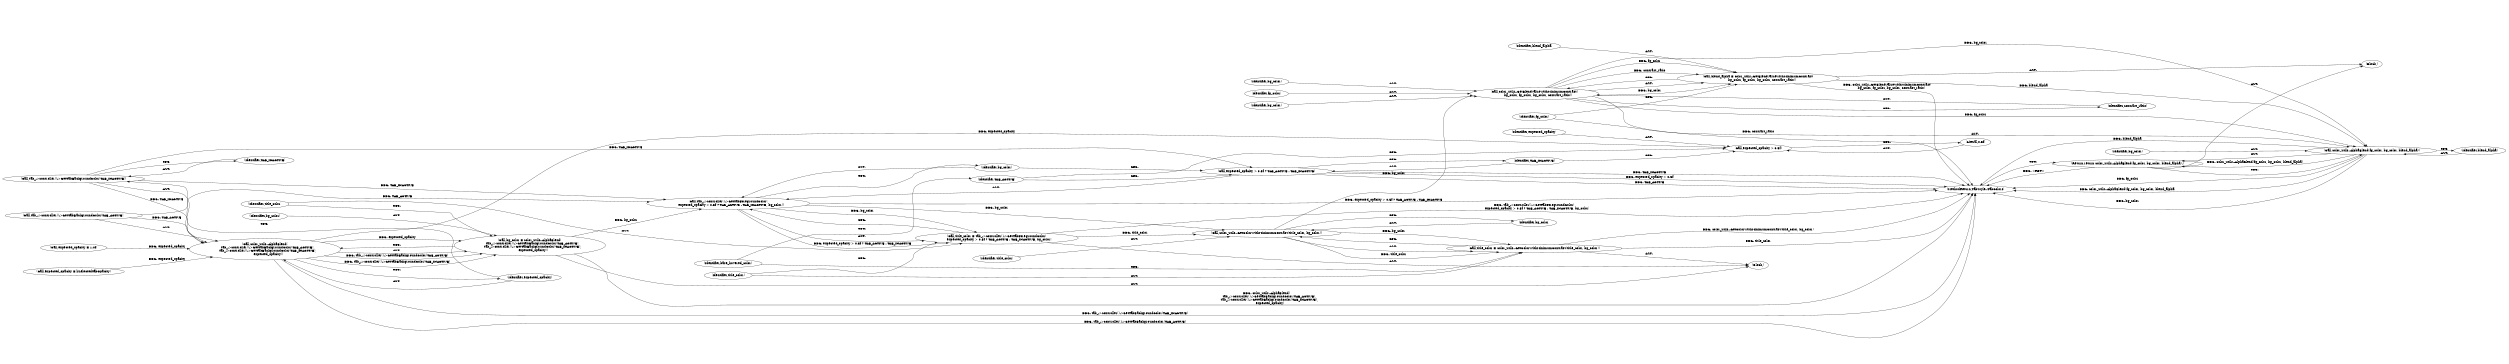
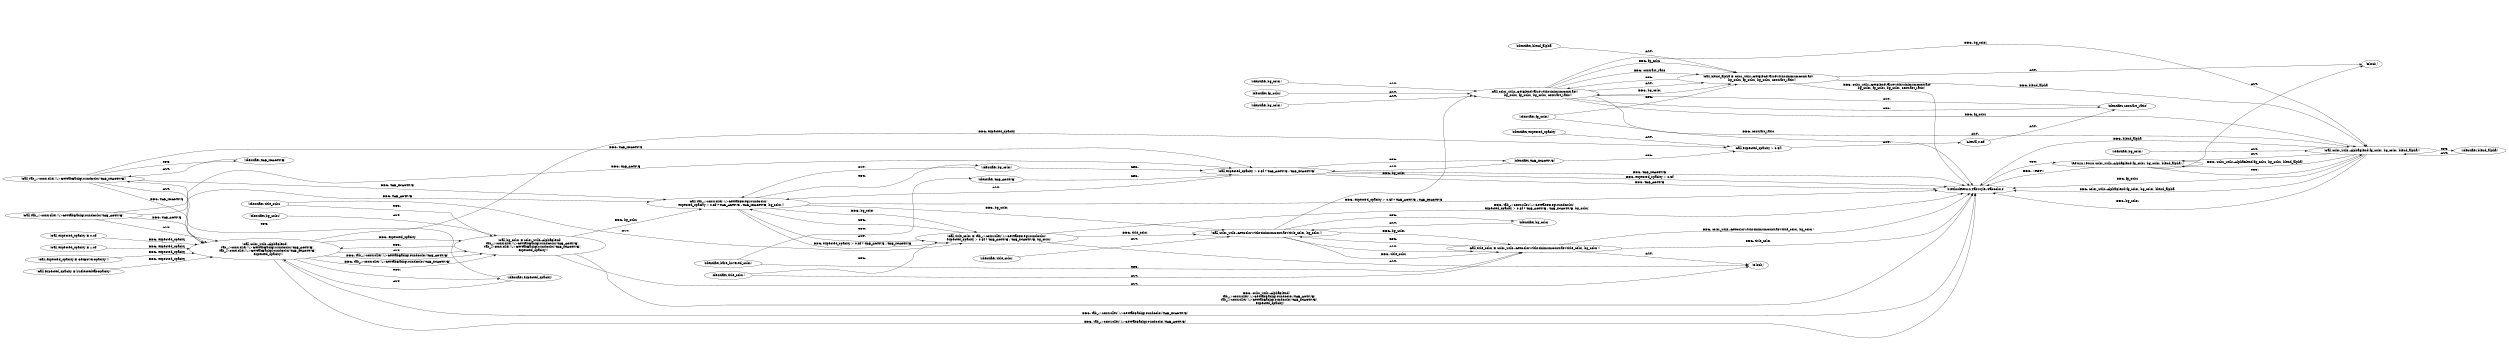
edge "(Call,expected_opacity > 0.5f)" -> "(Literal,0.5f)": label "CFG: " -> "AST: "
edge "(Literal,0.5f)" -> "(Call,expected_opacity > 0.5f)": now "(Literal,0.5f)" -> "(Identifier,contrast_ratio)"
edge "(Identifier,TAB_ACTIVE)" -> "(Call,expected_opacity > 0.5f)": removed, label "CFG:"
edge "(Call,tab_->controller()->GetTabBackgroundColor(TAB_ACTIVE))" -> "(Call,expected_opacity > 0.5f ? TAB_ACTIVE : TAB_INACTIVE)": added, label "DDG: TAB_ACTIVE"
node "(Call,expected_opacity = 0.0f)": added
node "(Call,expected_opacity = GetHoverOpacity())": added
